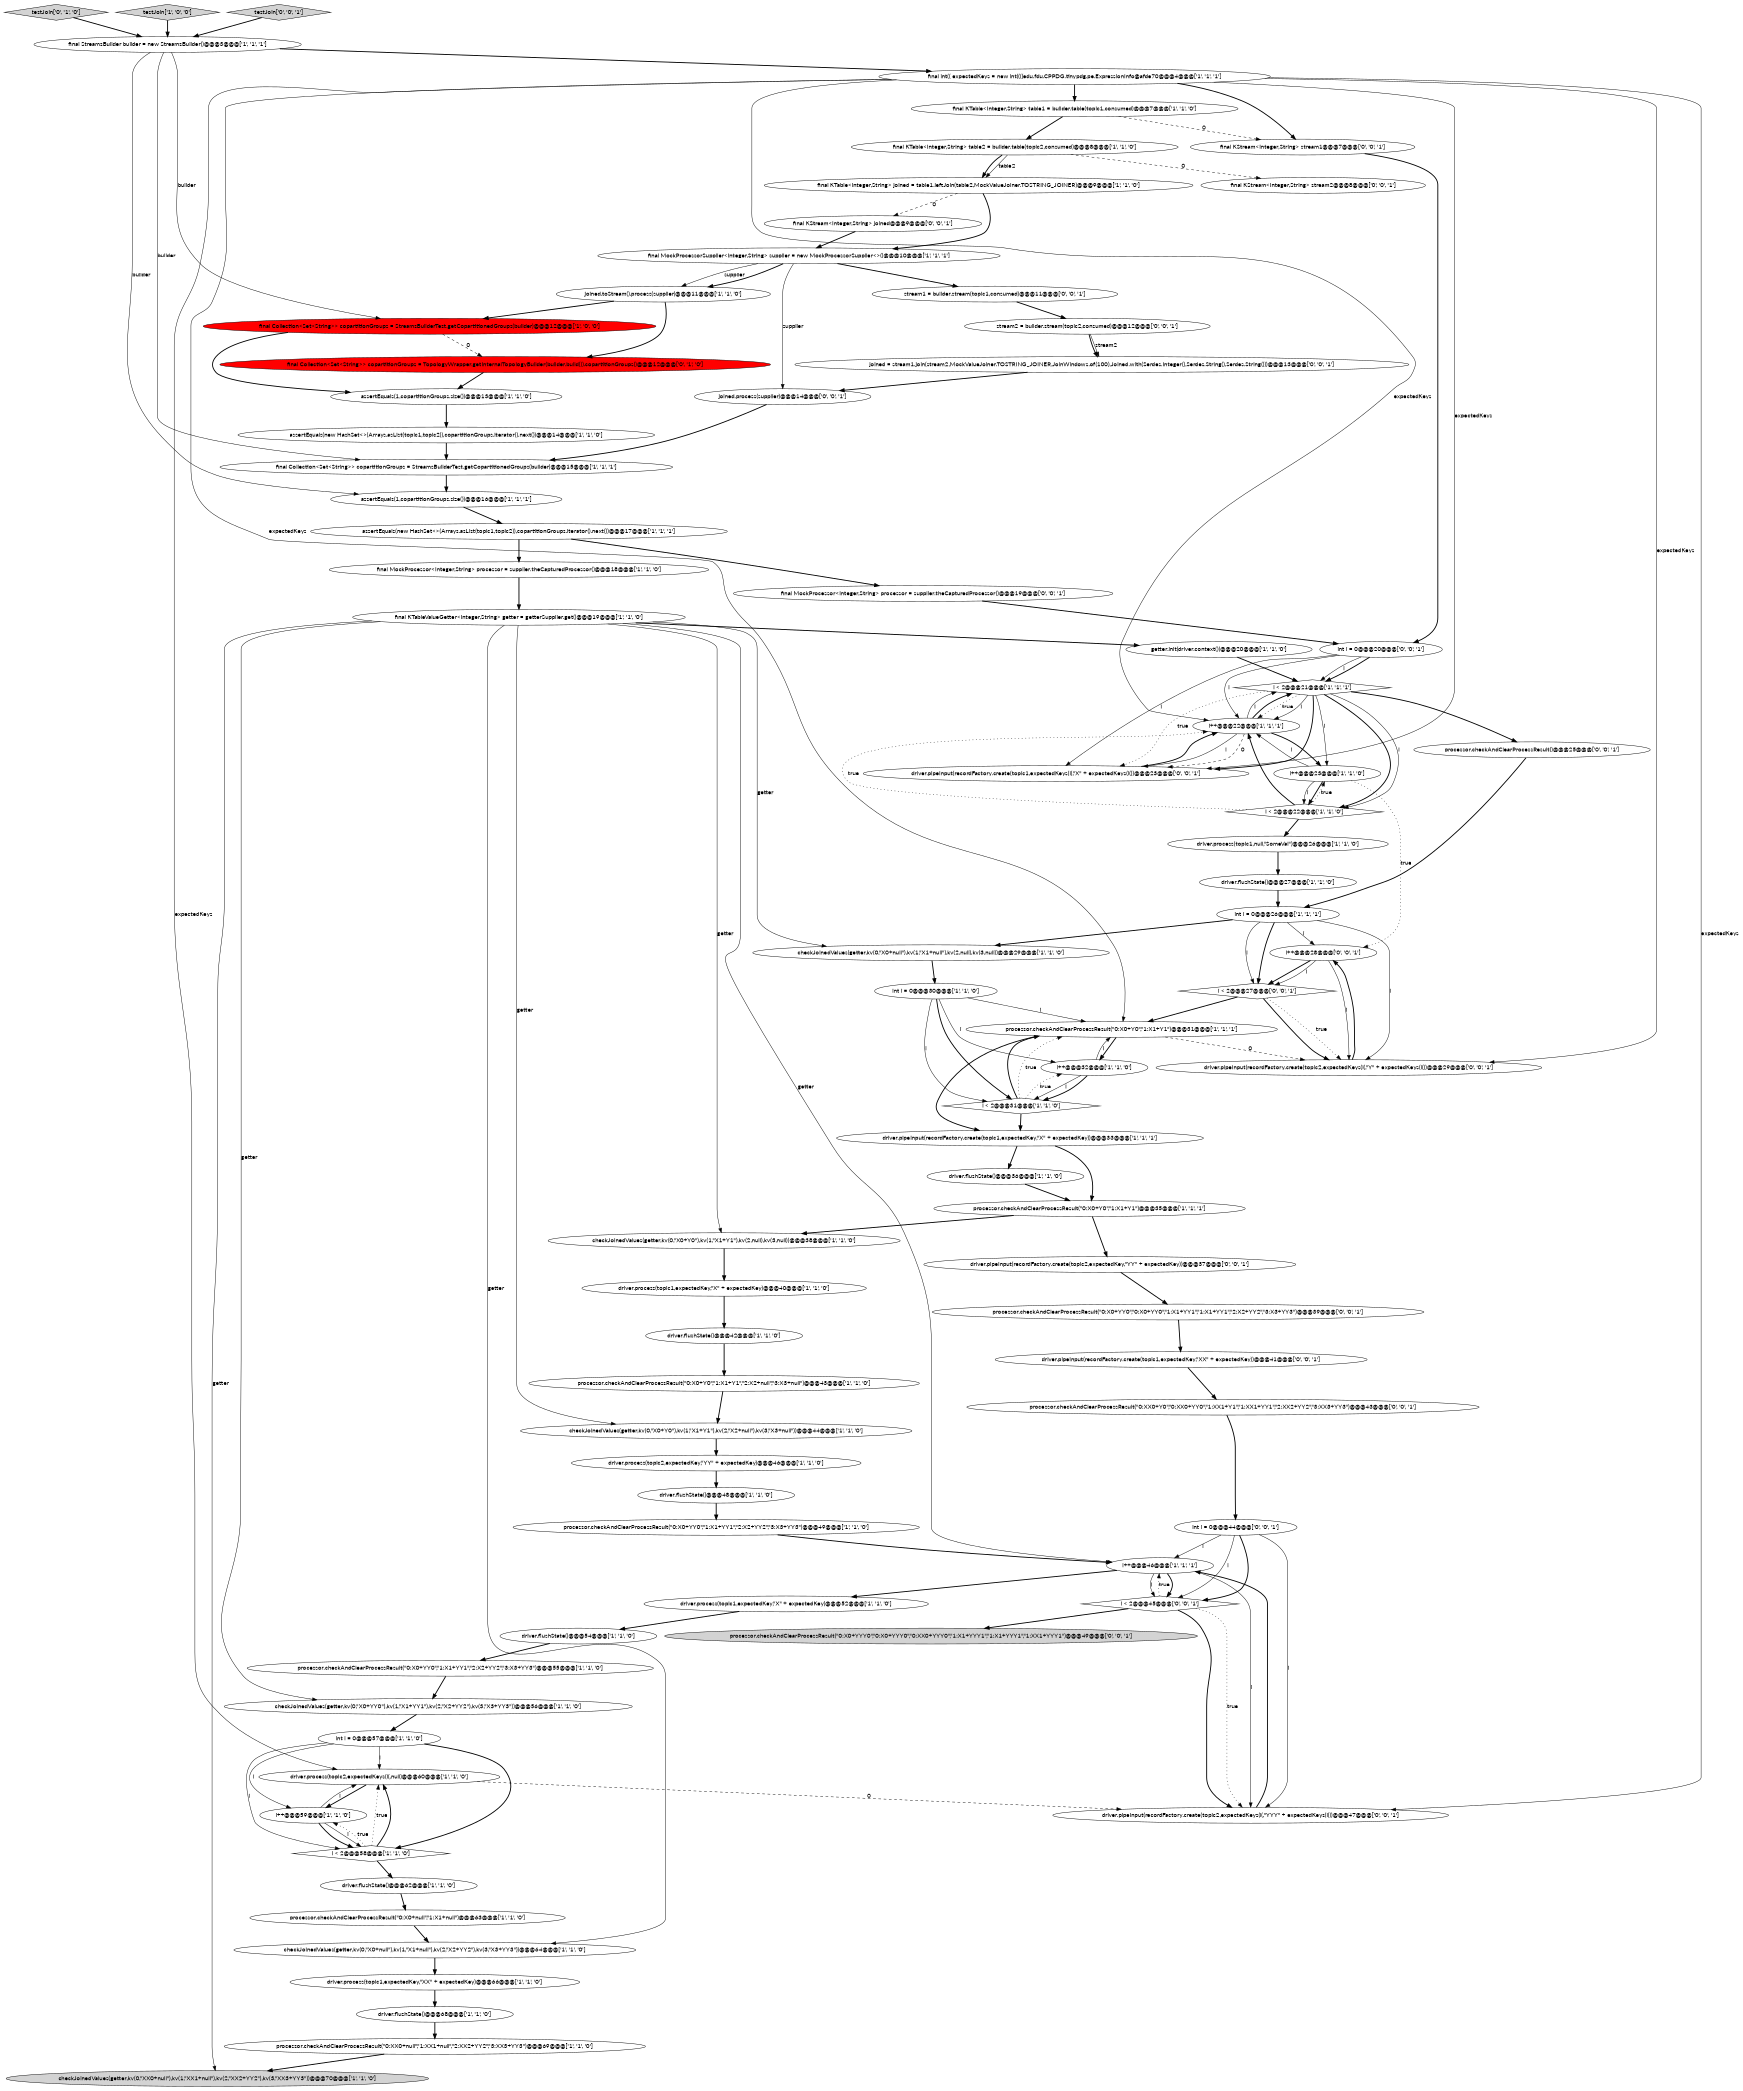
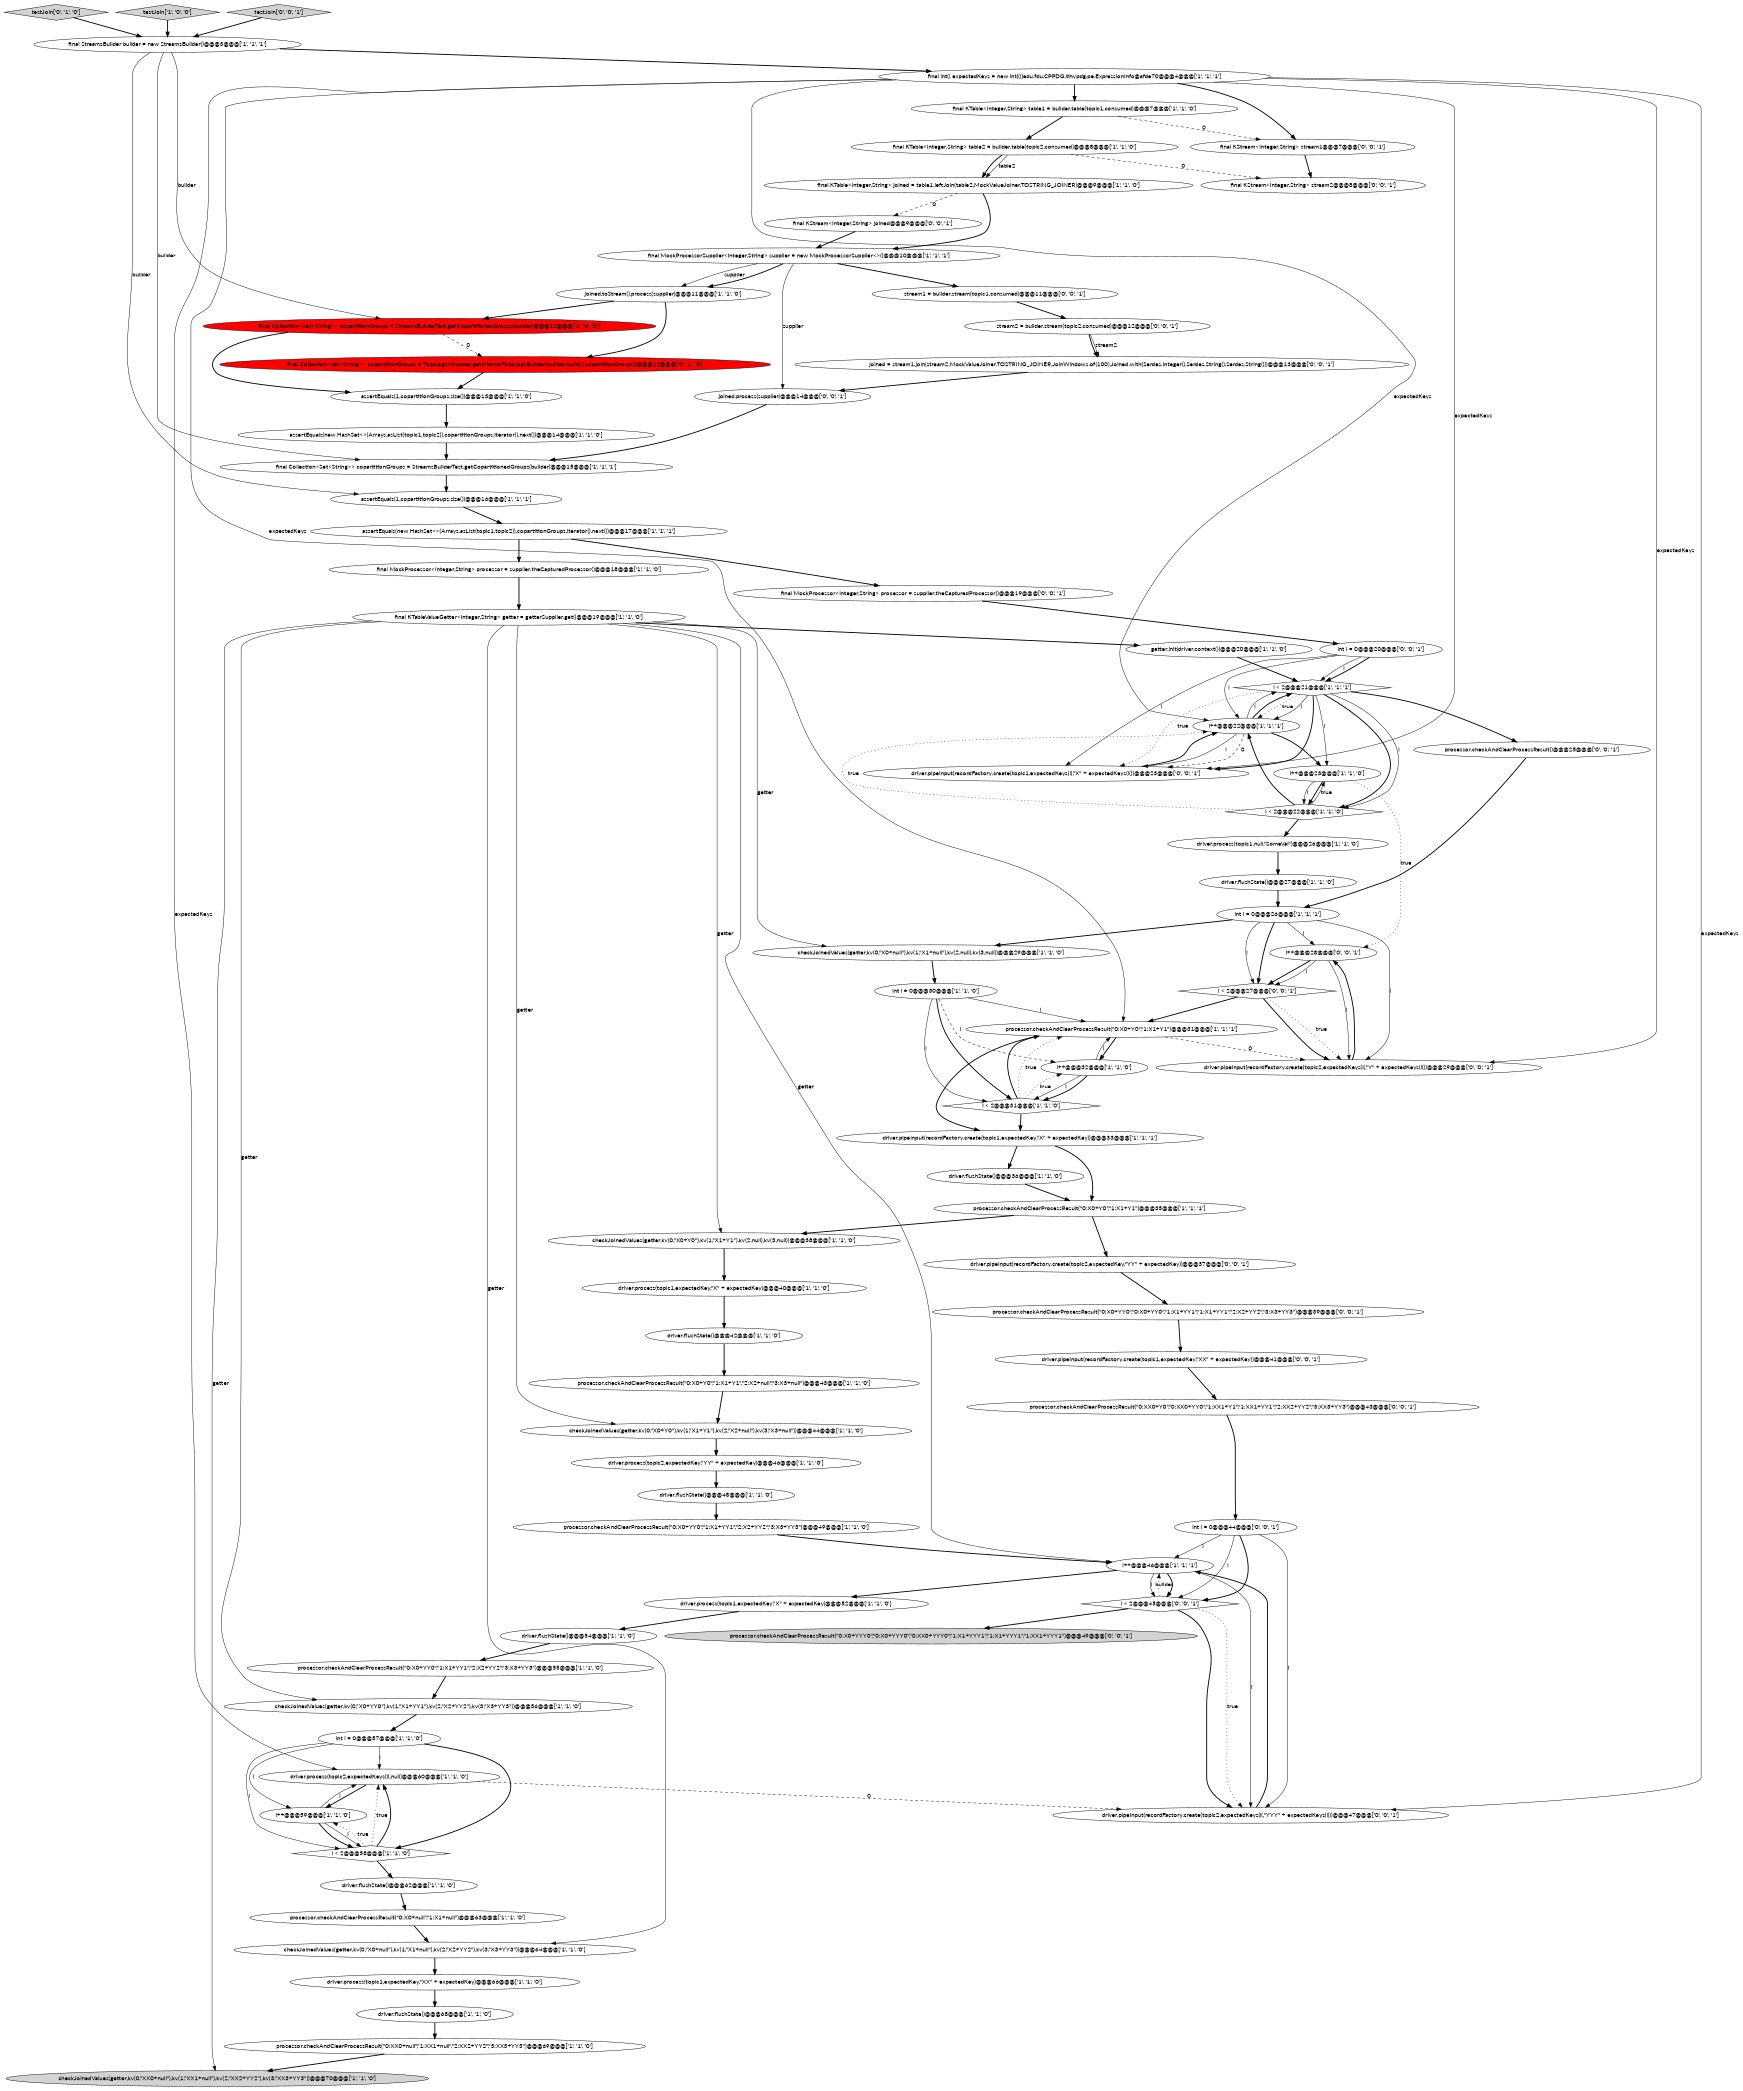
edge "final KStream<Integer,String> stream1@@@7@@@['0', '0', '1']" -> "int i = 0@@@20@@@['0', '0', '1']": now "final KStream<Integer,String> stream1@@@7@@@['0', '0', '1']" -> "final KStream<Integer,String> stream2@@@8@@@['0', '0', '1']"
edge "i++@@@23@@@['1', '1', '0']" -> "i++@@@22@@@['1', '1', '1']": removed, label "i"
edge "i < 2@@@22@@@['1', '1', '0']" -> "i++@@@23@@@['1', '1', '0']": style dotted -> solid
edge "int i = 0@@@30@@@['1', '1', '0']" -> "i++@@@32@@@['1', '1', '0']": style solid -> dashed
edge "i < 2@@@45@@@['0', '0', '1']" -> "i++@@@46@@@['1', '1', '1']": label "true" -> "builder"
